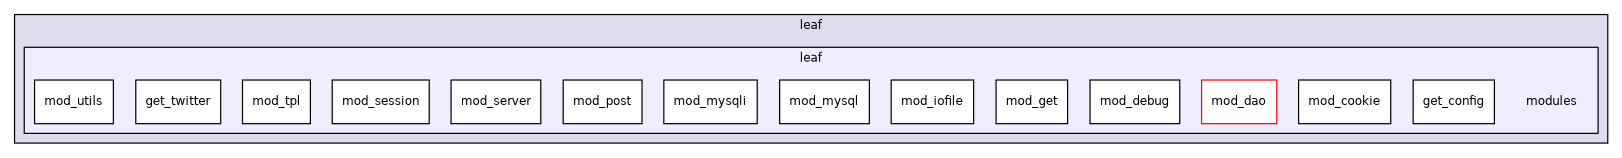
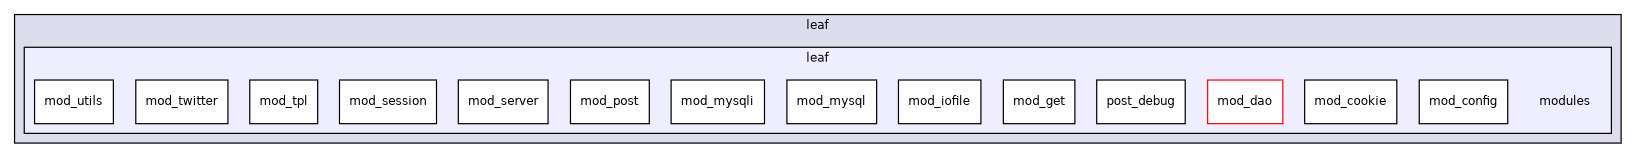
node "get_twitter": label "get_twitter" -> "mod_twitter"
node "mod_debug": label "mod_debug" -> "post_debug"
node "get_config": label "get_config" -> "mod_config"
